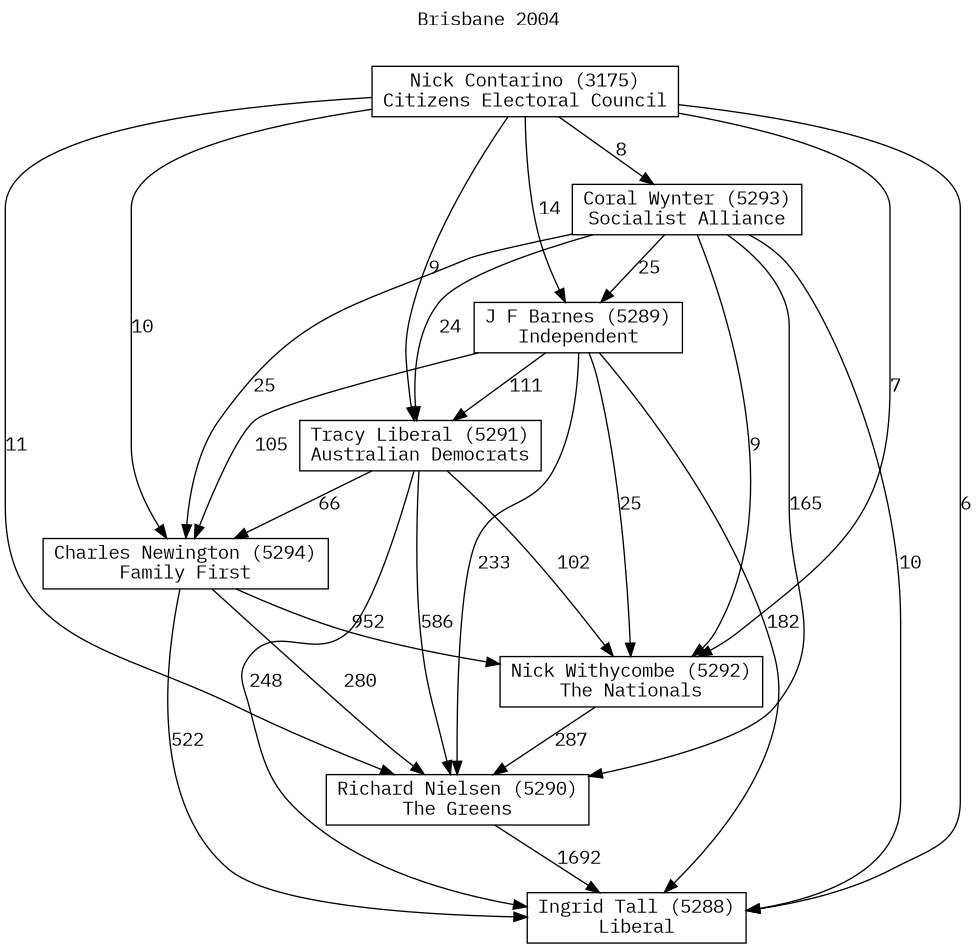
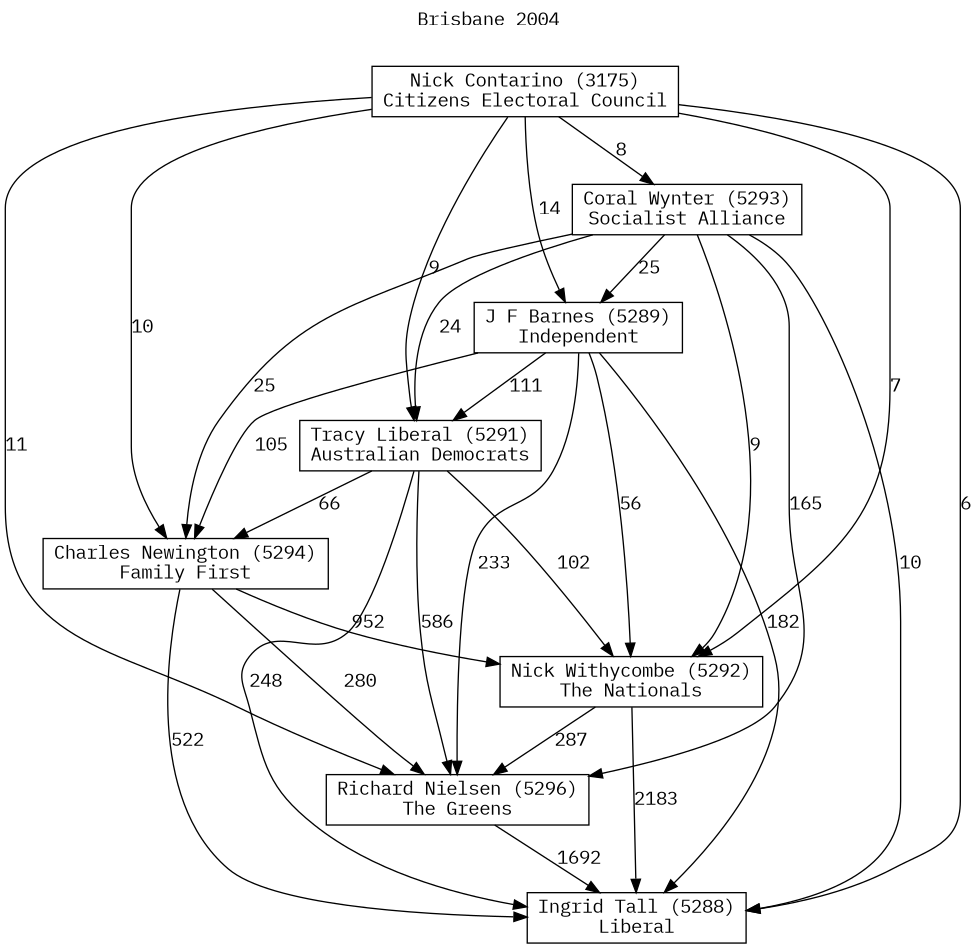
edge "J F Barnes (5289) Independent" -> "Nick Withycombe (5292) The Nationals": label "25" -> "56"
edge "Nick Withycombe (5292) The Nationals" -> "Ingrid Tall (5288) Liberal": added, label "2183"
node "Richard Nielsen (5290) The Greens": label "Richard Nielsen (5290) The Greens" -> "Richard Nielsen (5296) The Greens"
